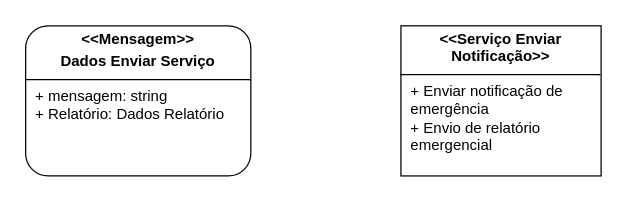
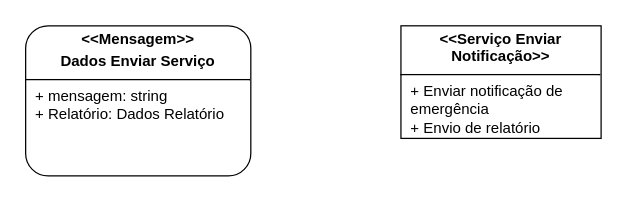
node "<<Serviço Enviar Notificação>> + Enviar notificação de emergência + Envio de relatório emergencial": size 200x150 -> 200x113
